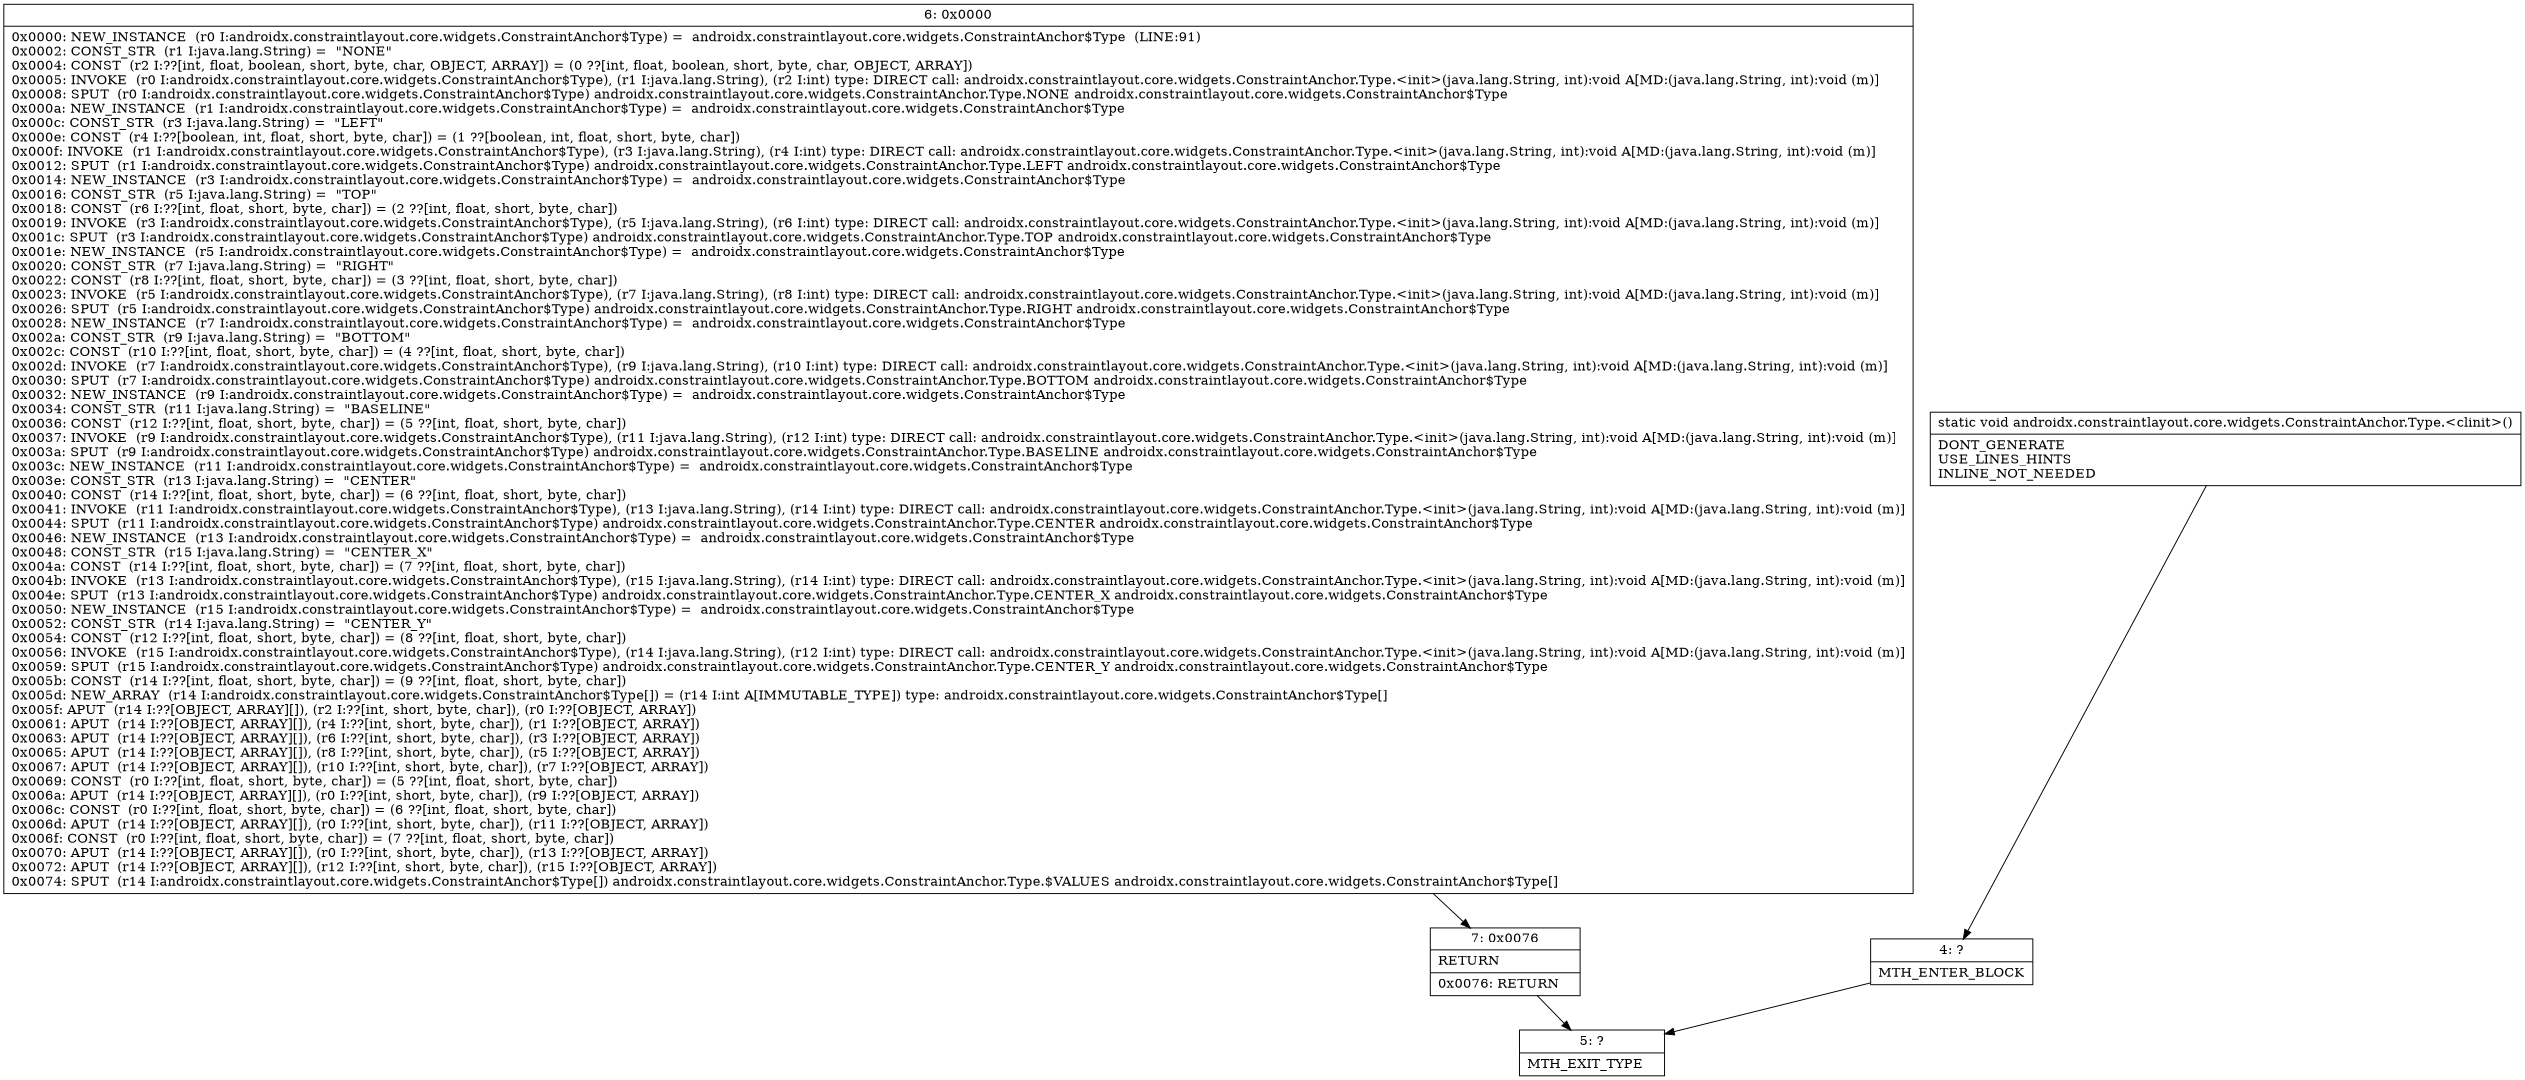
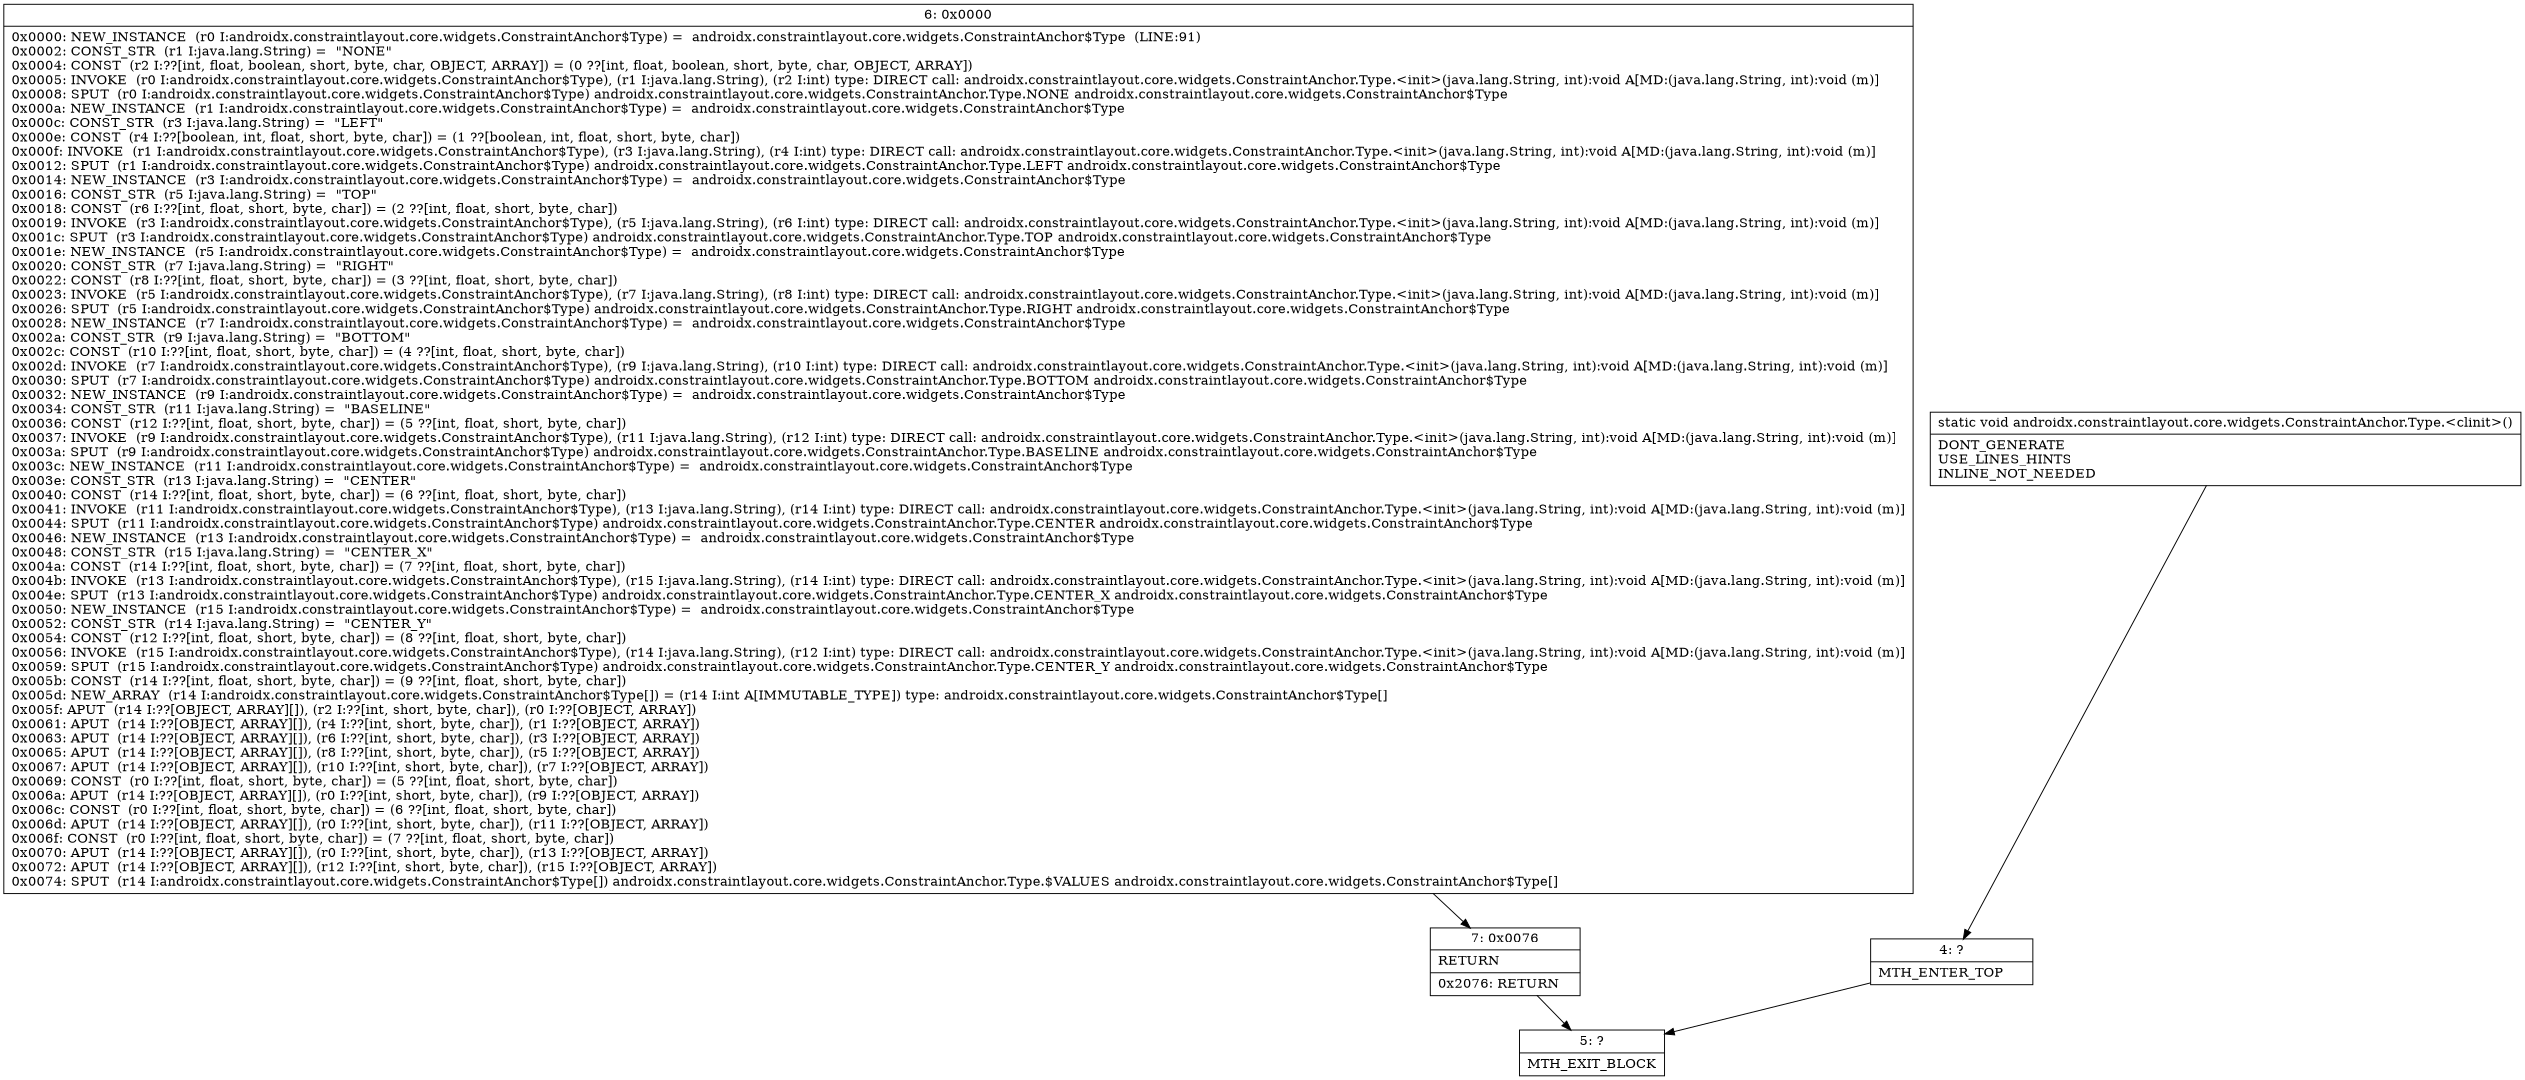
node "4: ?": text "MTH_ENTER_BLOCK" -> "MTH_ENTER_TOP"
node "7: 0x0076": text "0x0076: RETURN" -> "0x2076: RETURN"
node "5: ?": text "MTH_EXIT_TYPE" -> "MTH_EXIT_BLOCK"
